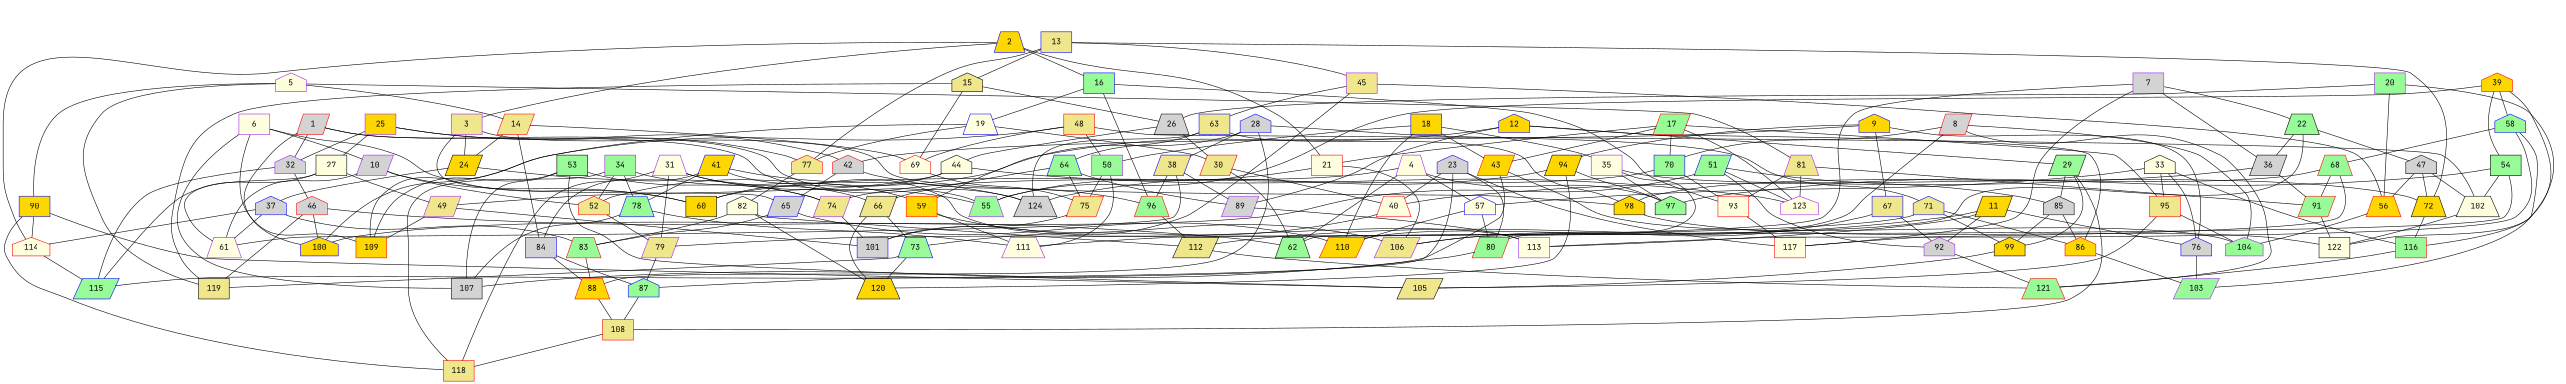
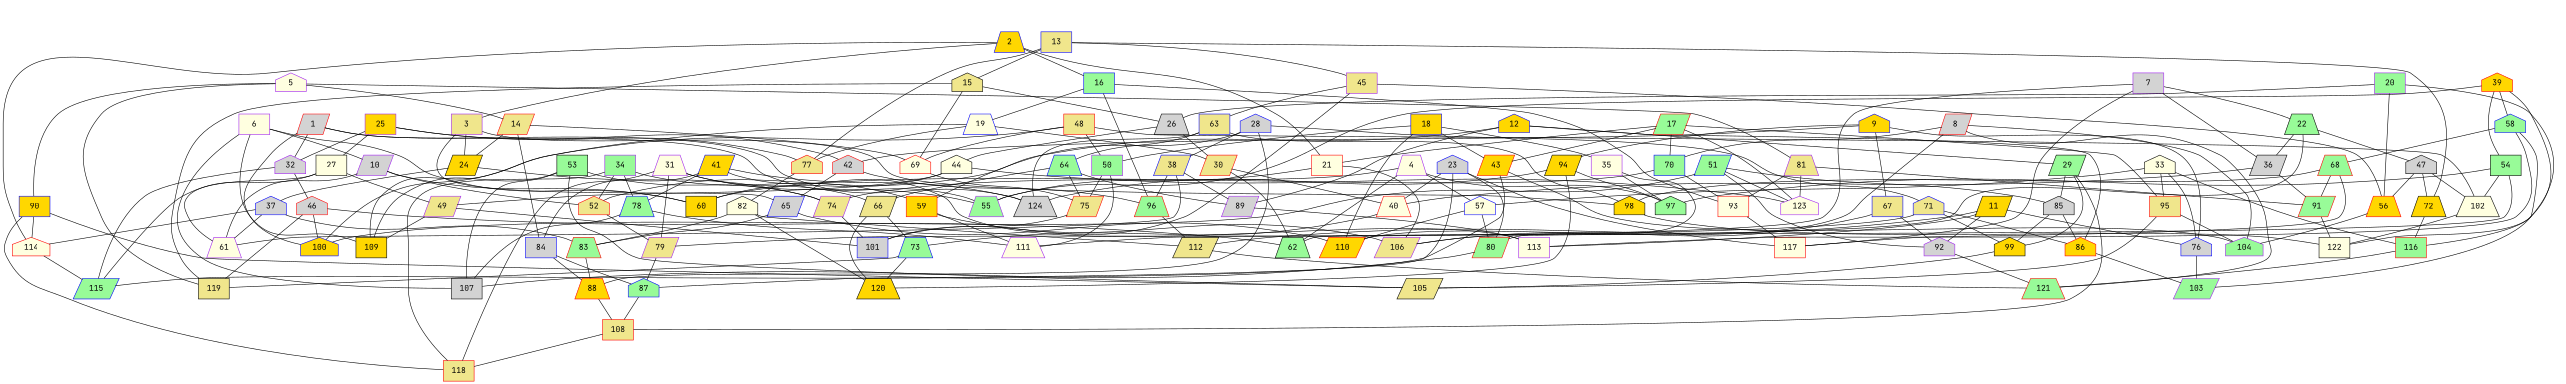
edge "35" -- "72": removed
node "109": color red -> black
